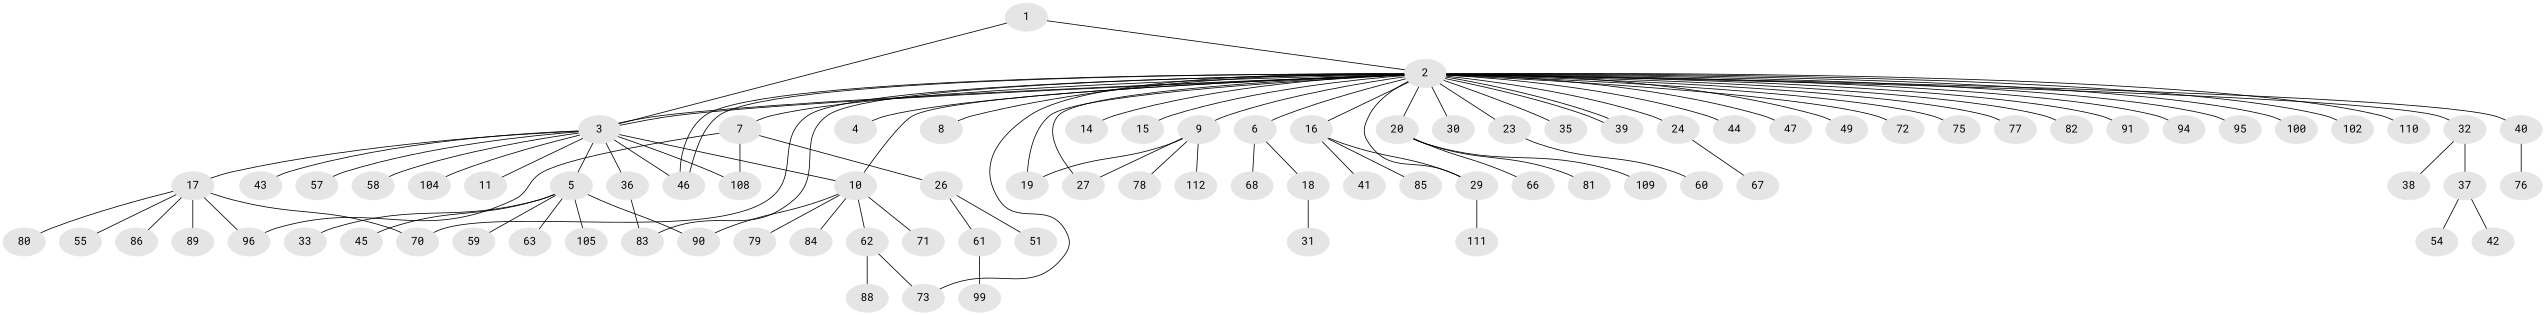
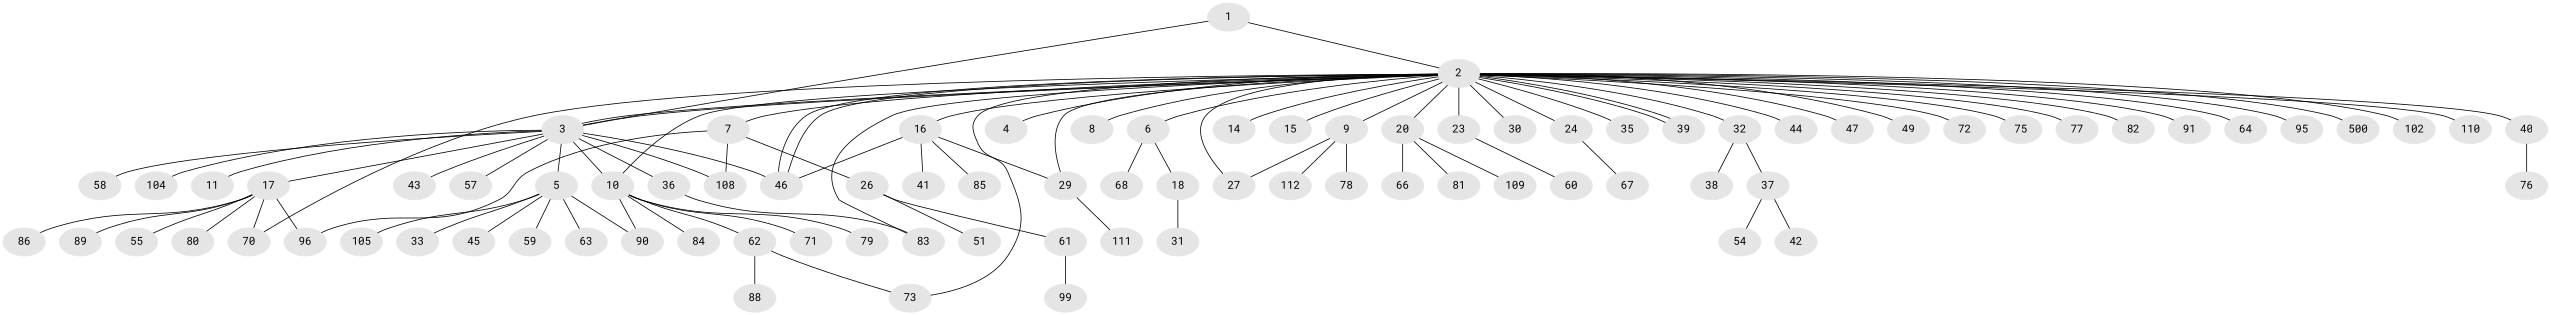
node "94": label "94" -> "64"
node "100": label "100" -> "500"
edge "16" -- "46": added
node "19": removed
